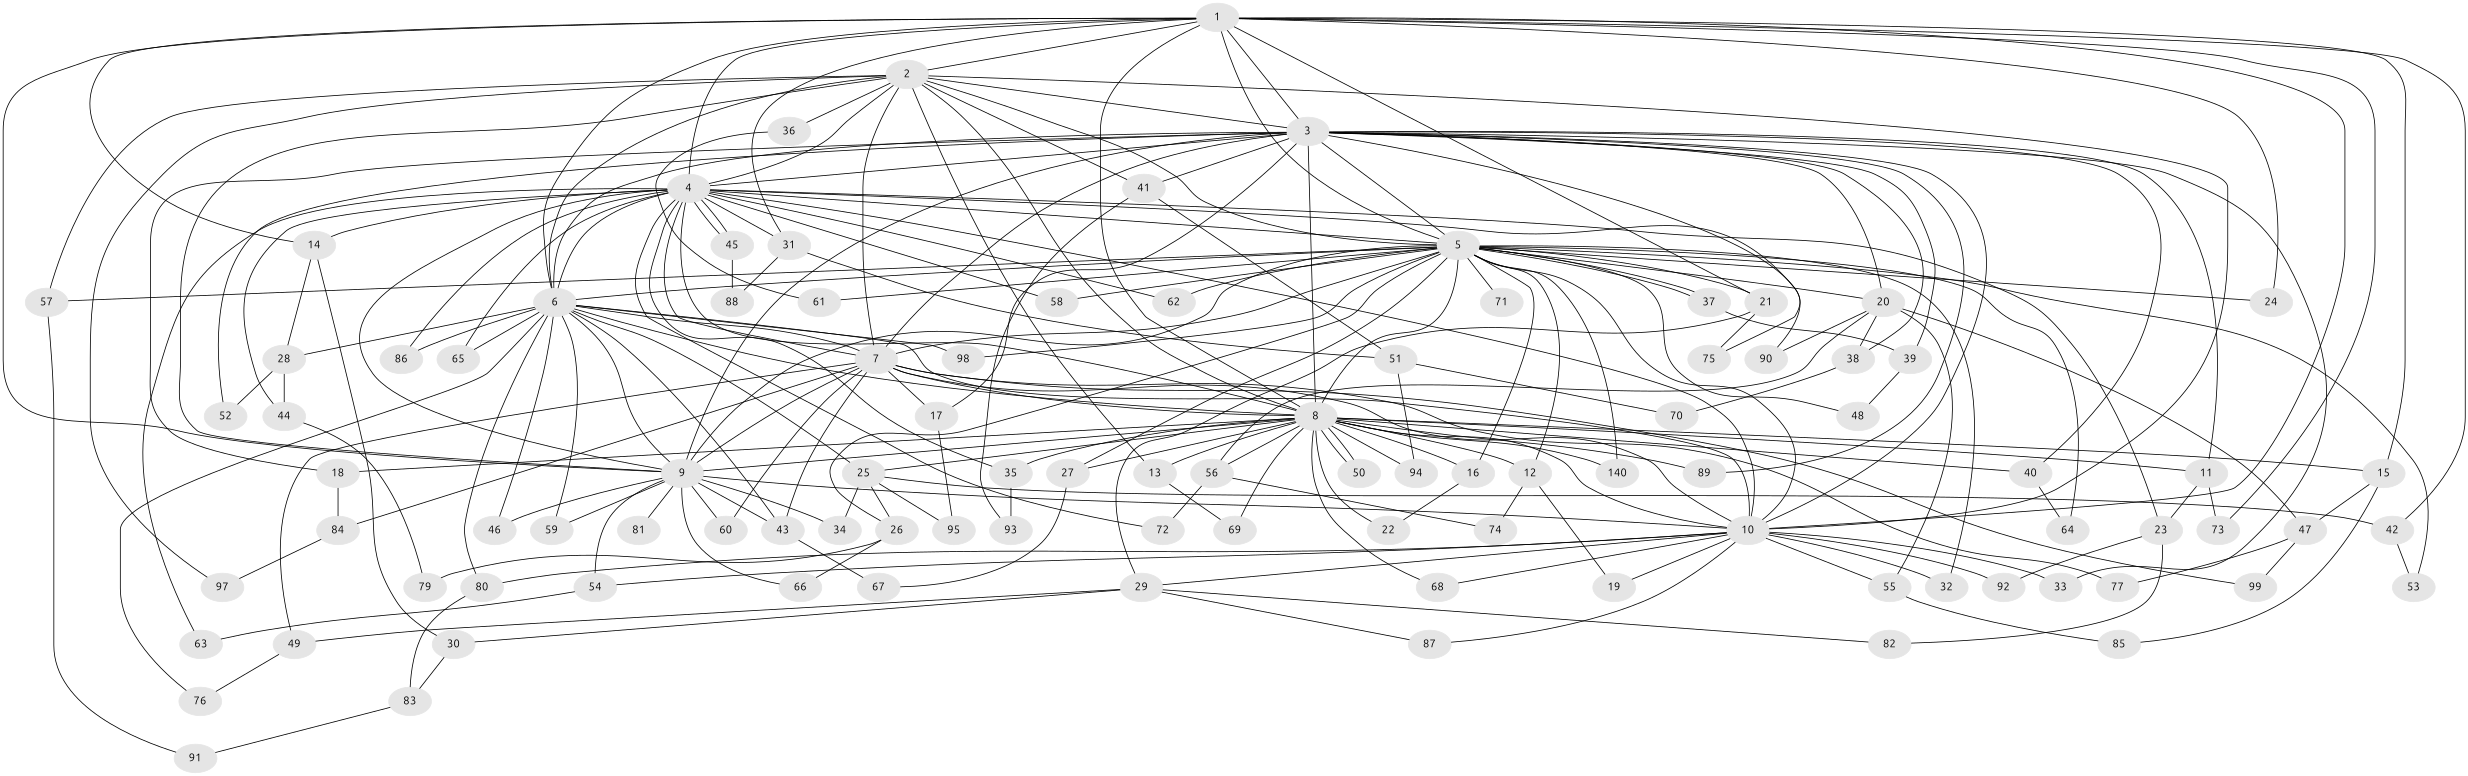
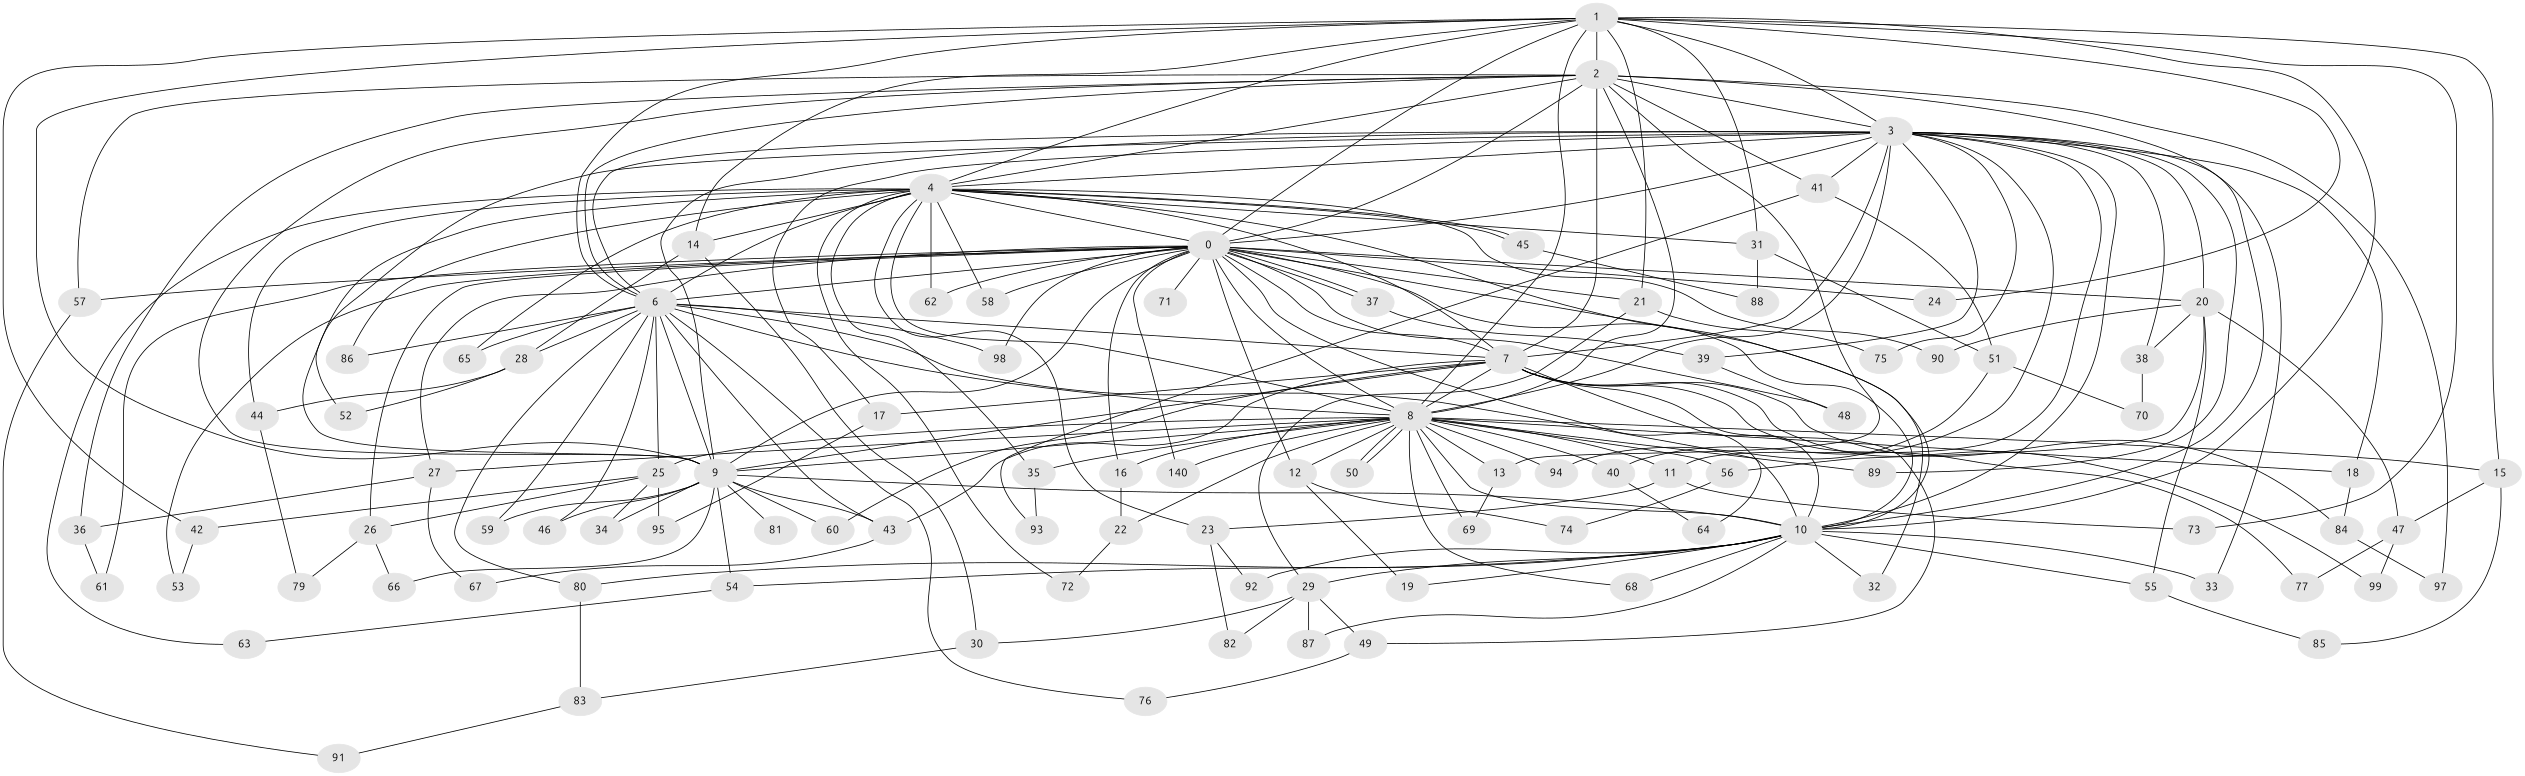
node "5": label "5" -> "0"
edge "27" -- "36": added
edge "56" -- "72": now "22" -- "72"
